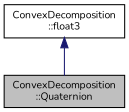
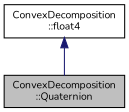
node "ConvexDecomposition ::float3": label "ConvexDecomposition ::float3" -> "ConvexDecomposition ::float4"
